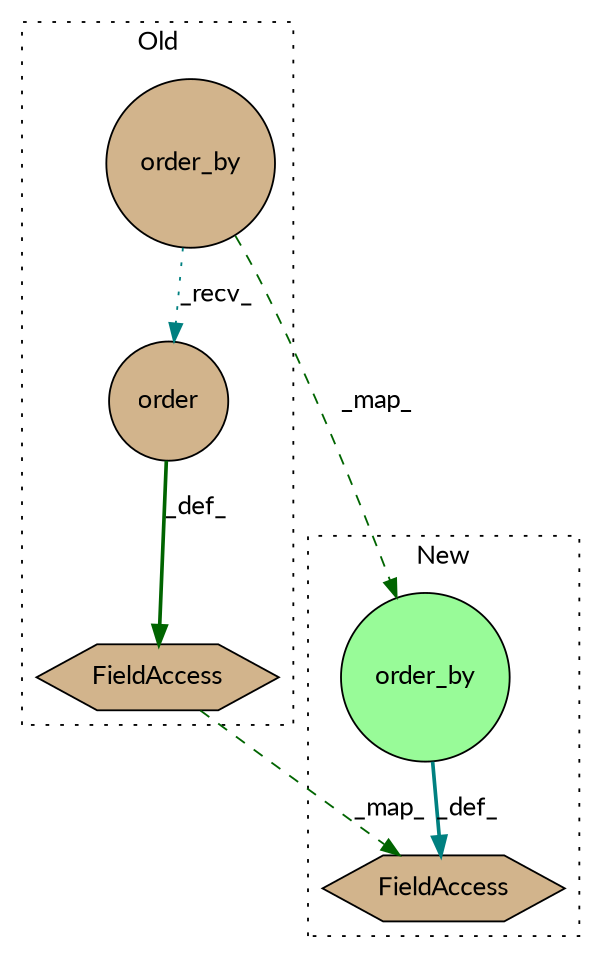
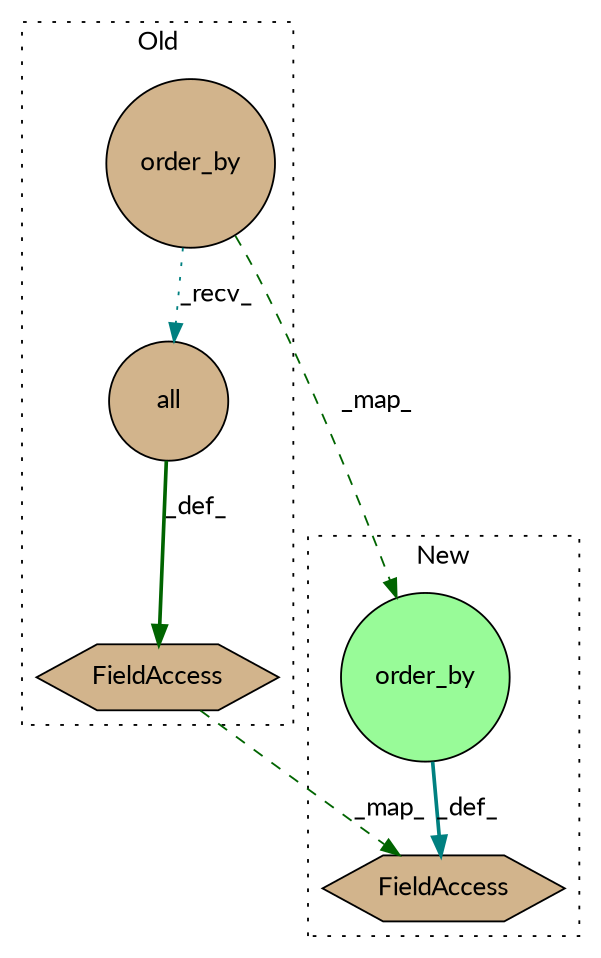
node "order": label "order" -> "all"
